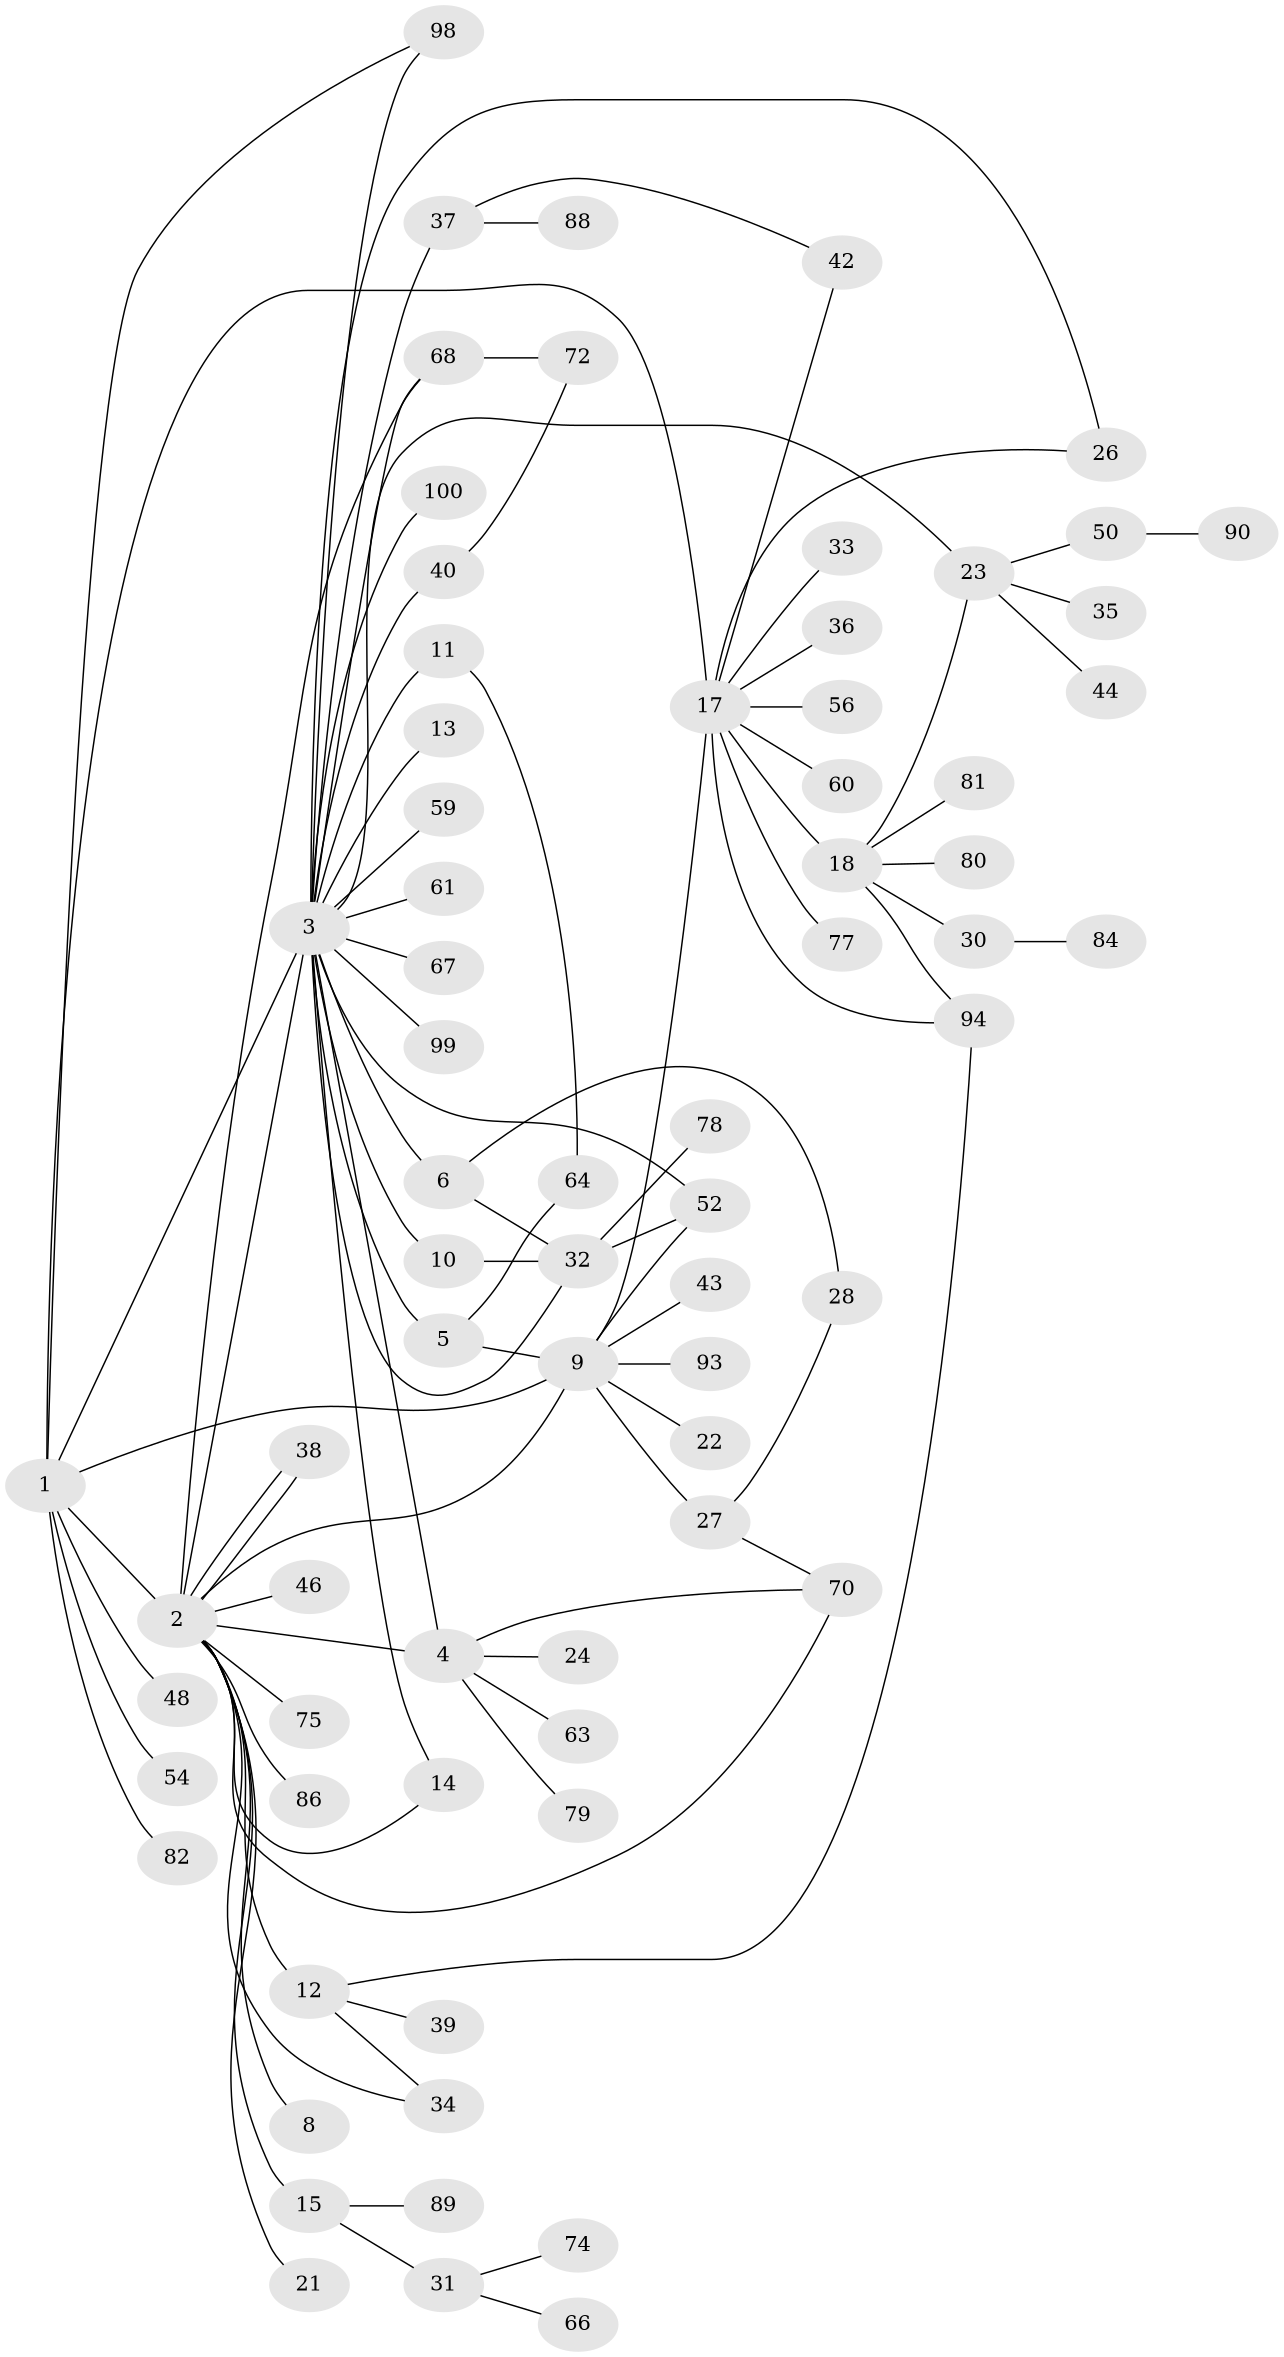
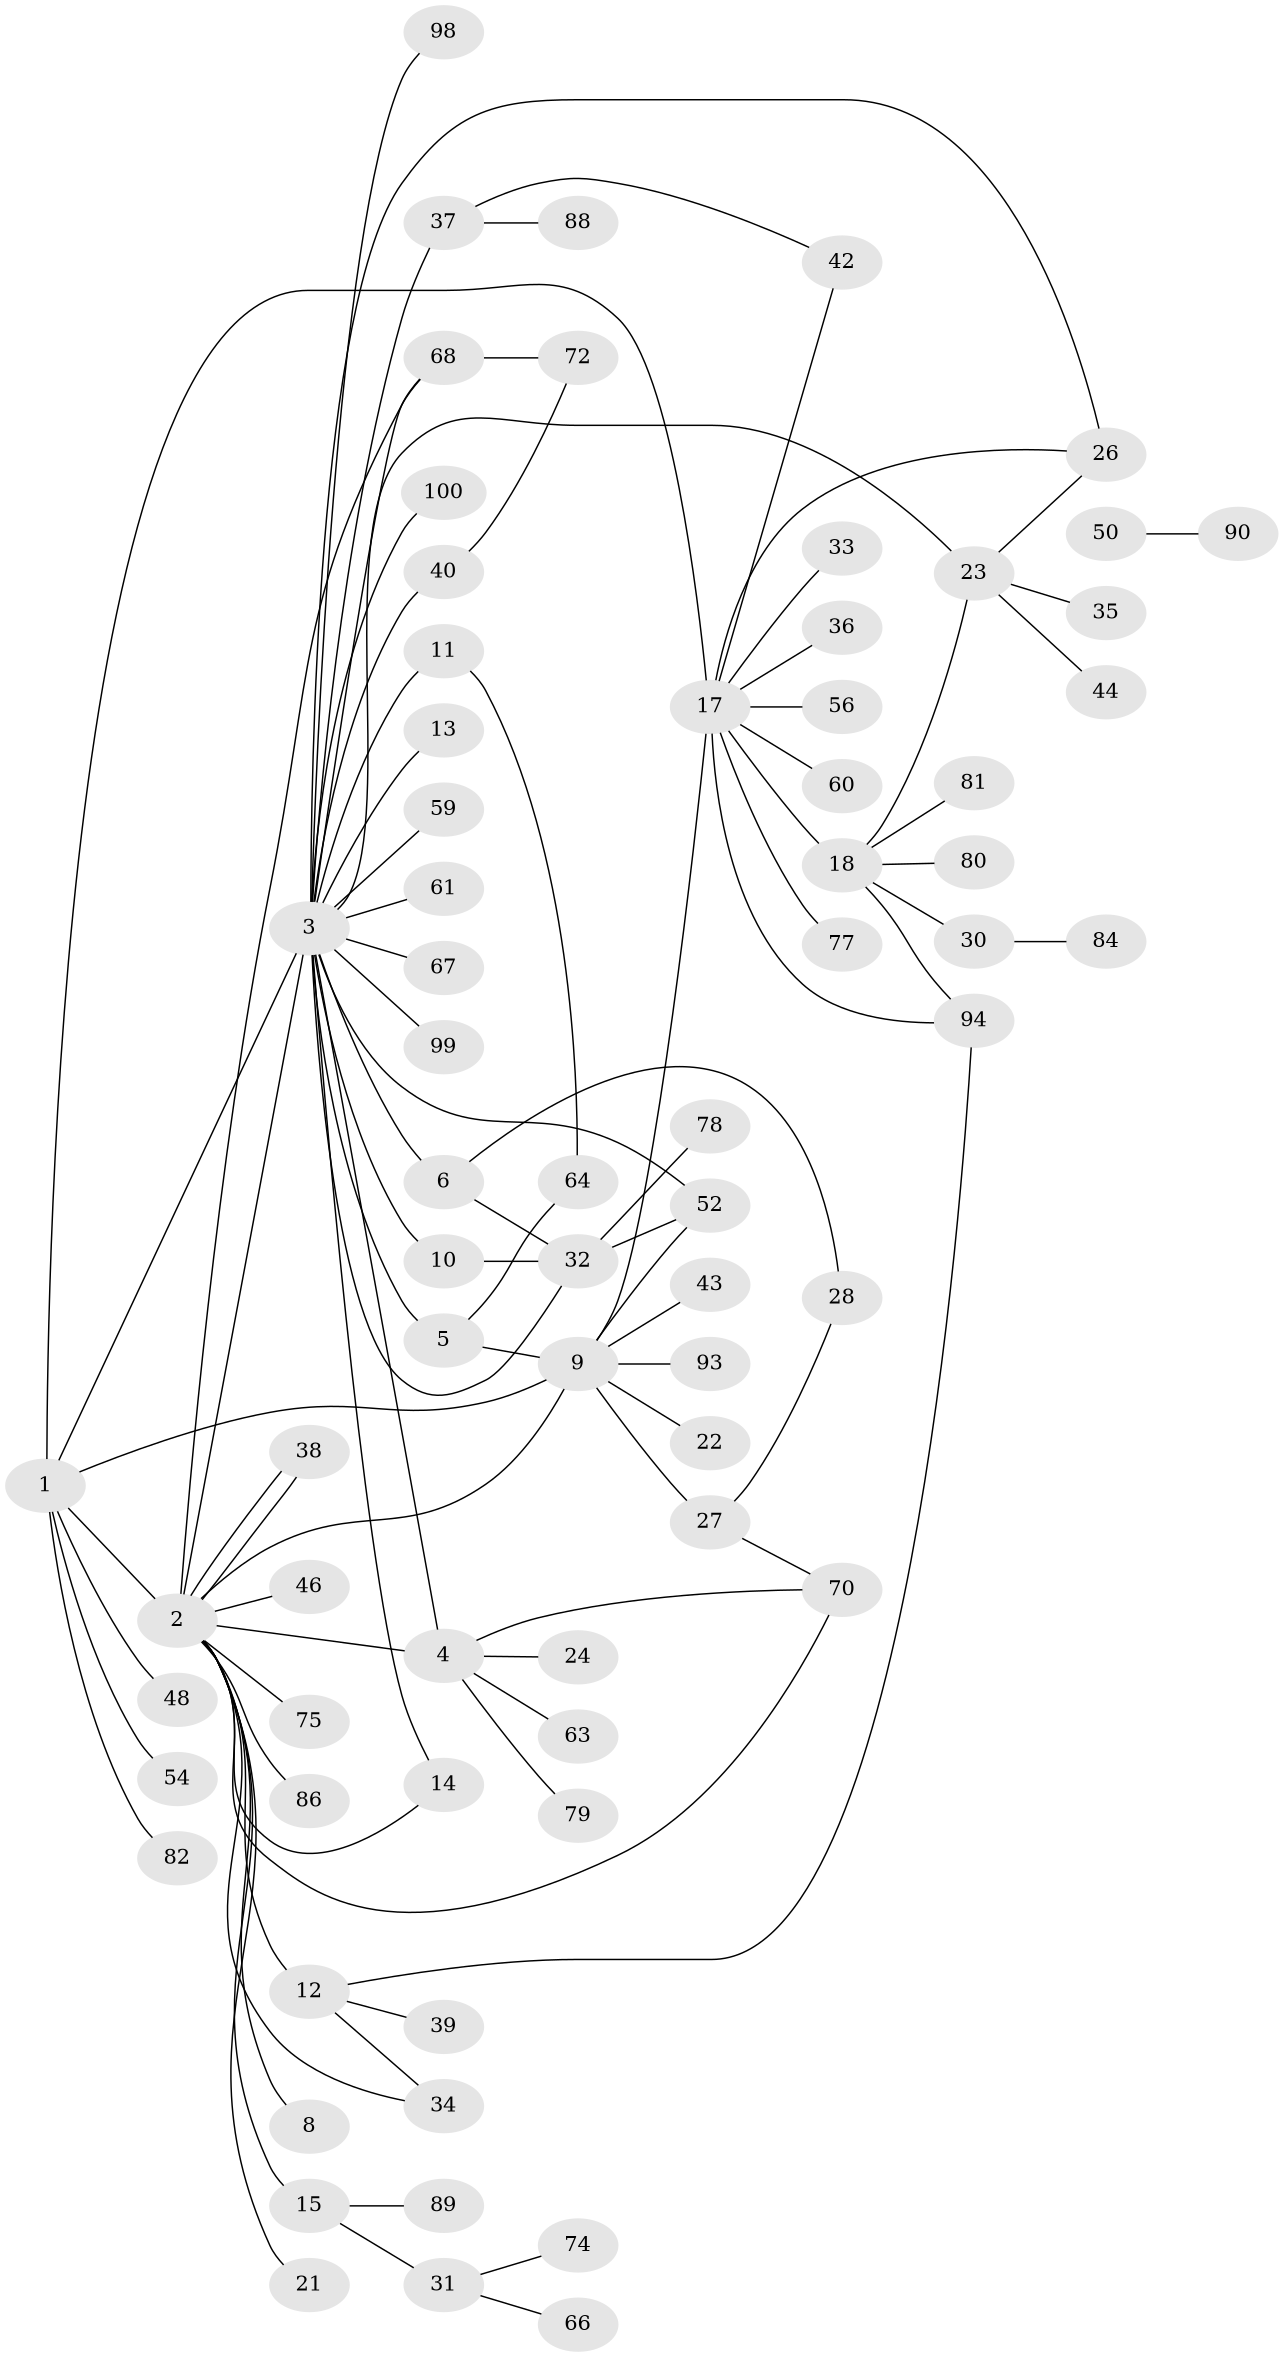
edge "50" -- "23": now "26" -- "23"
edge "98" -- "1": removed
